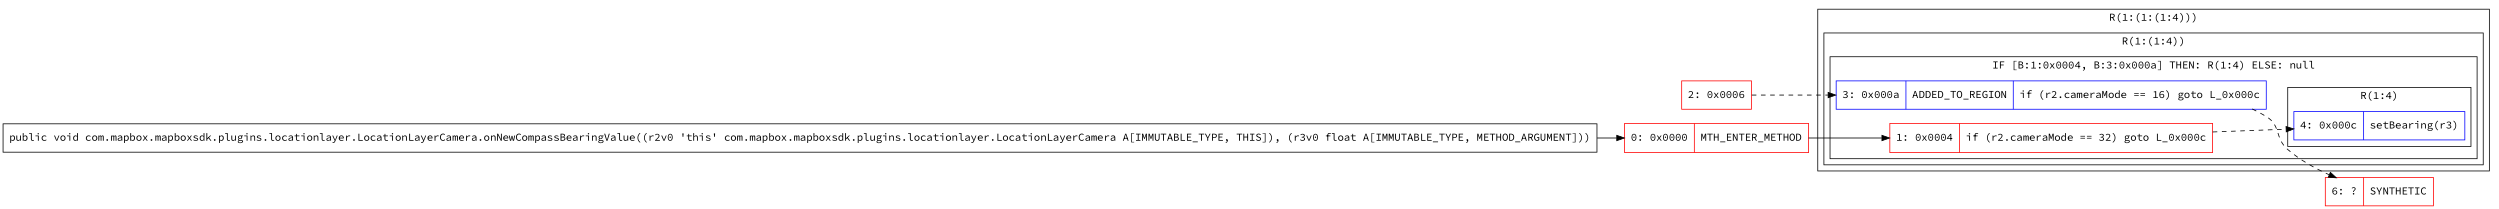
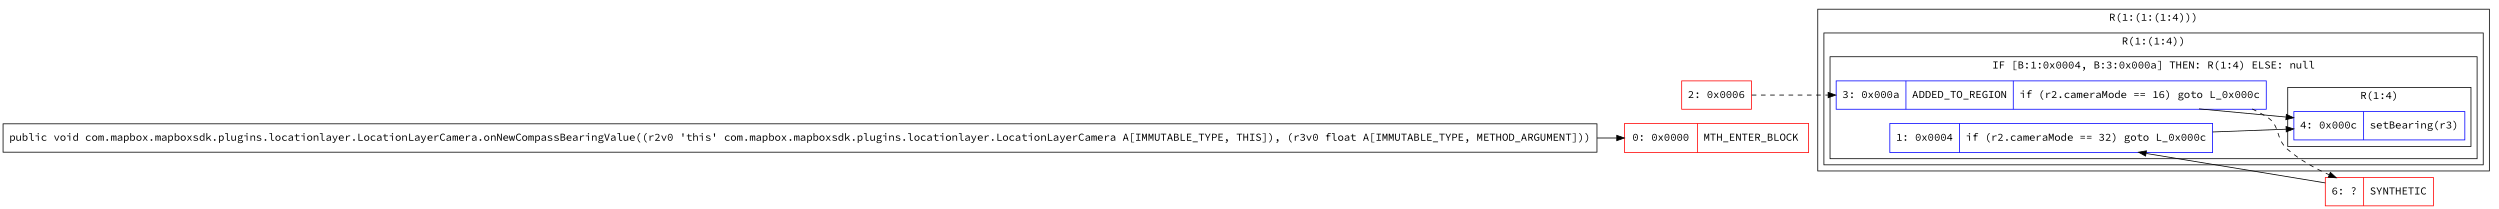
edge "3: 0x000a" -> "4: 0x000c": added
edge "1: 0x0004" -> "4: 0x000c": style dashed -> solid
node "0: 0x0000": text "MTH_ENTER_METHOD" -> "MTH_ENTER_BLOCK"
edge "0: 0x0000" -> "1: 0x0004": now "6: ?" -> "1: 0x0004"
node "1: 0x0004": color red -> blue
